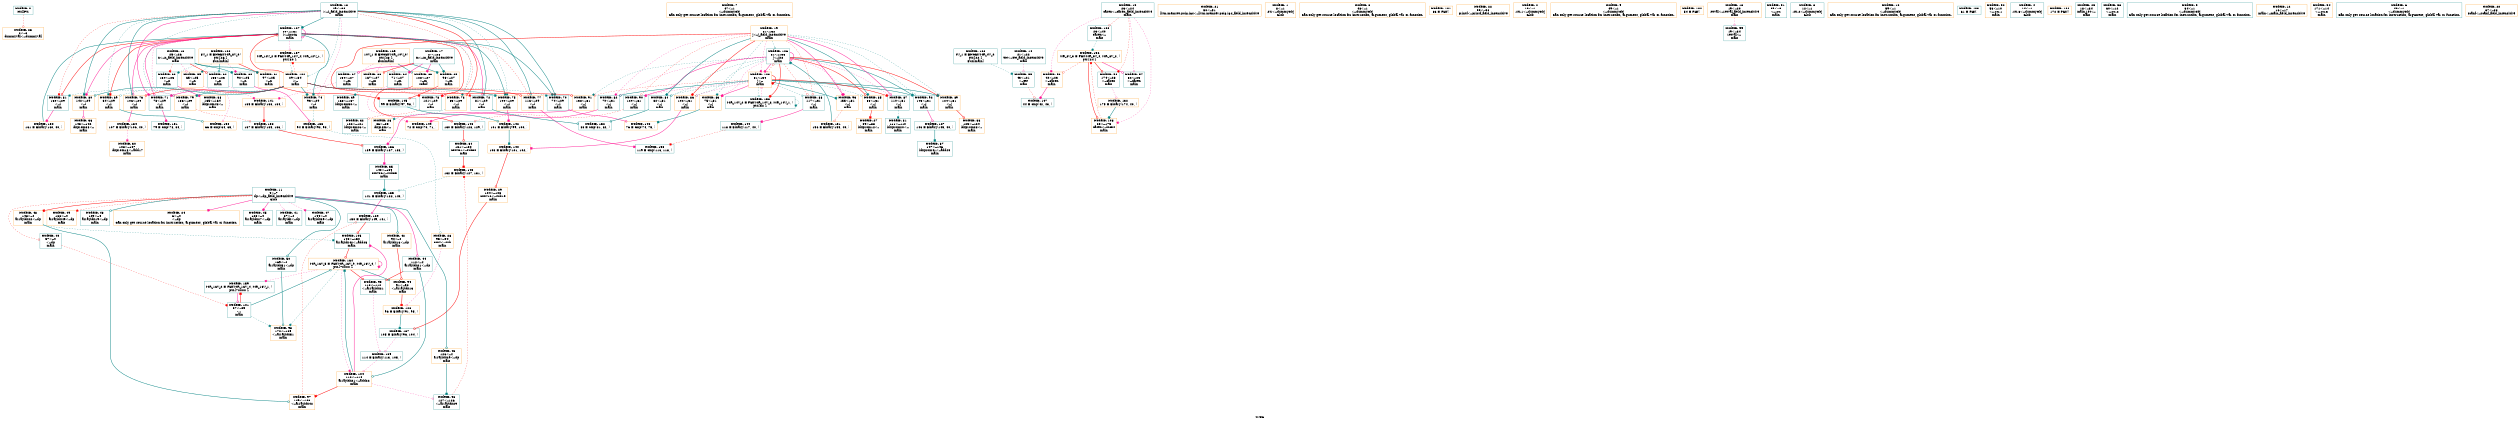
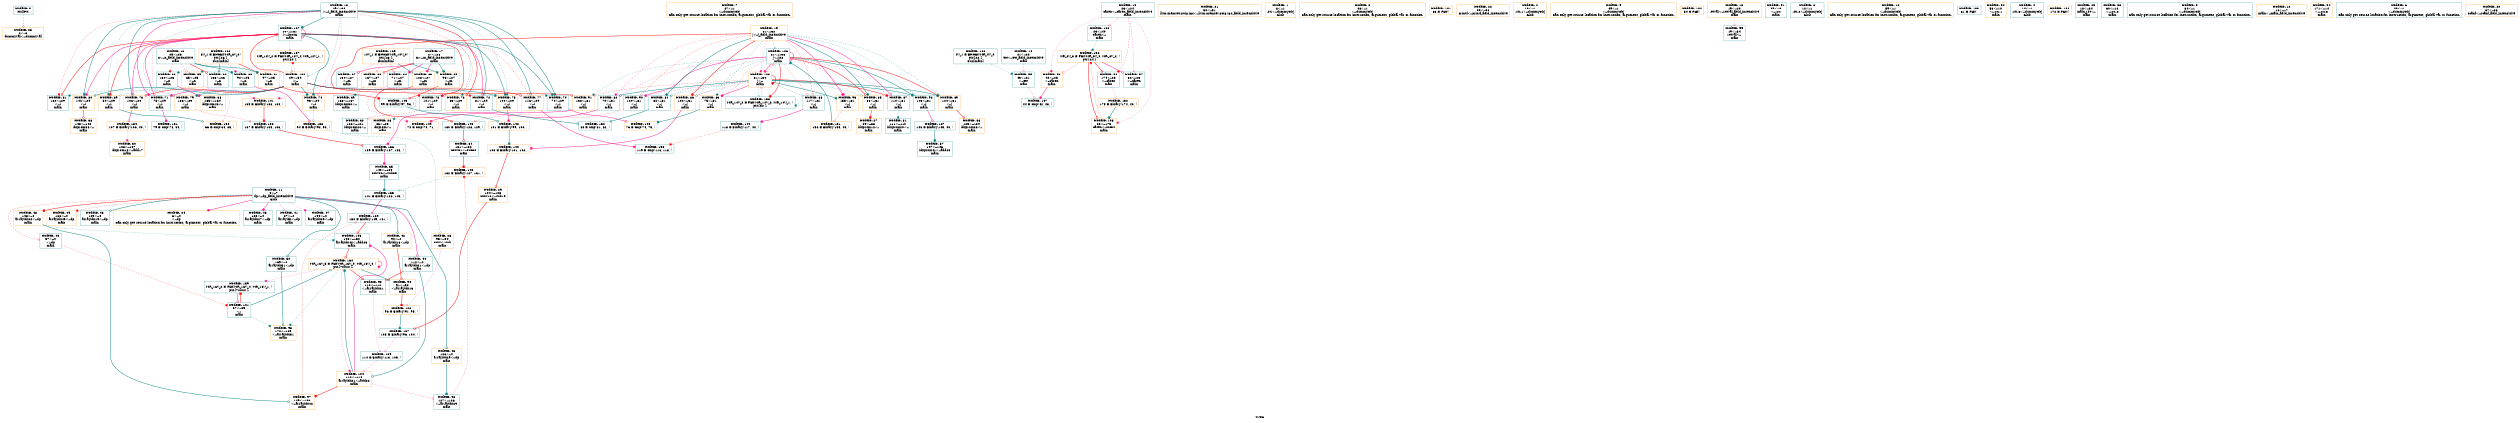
node "NodeID: 66": text "scanf" -> "main"
node "NodeID: 130": removed
